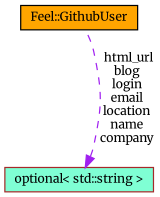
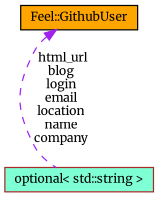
edge "Feel::GithubUser" -> "optional< std::string >": reversed
